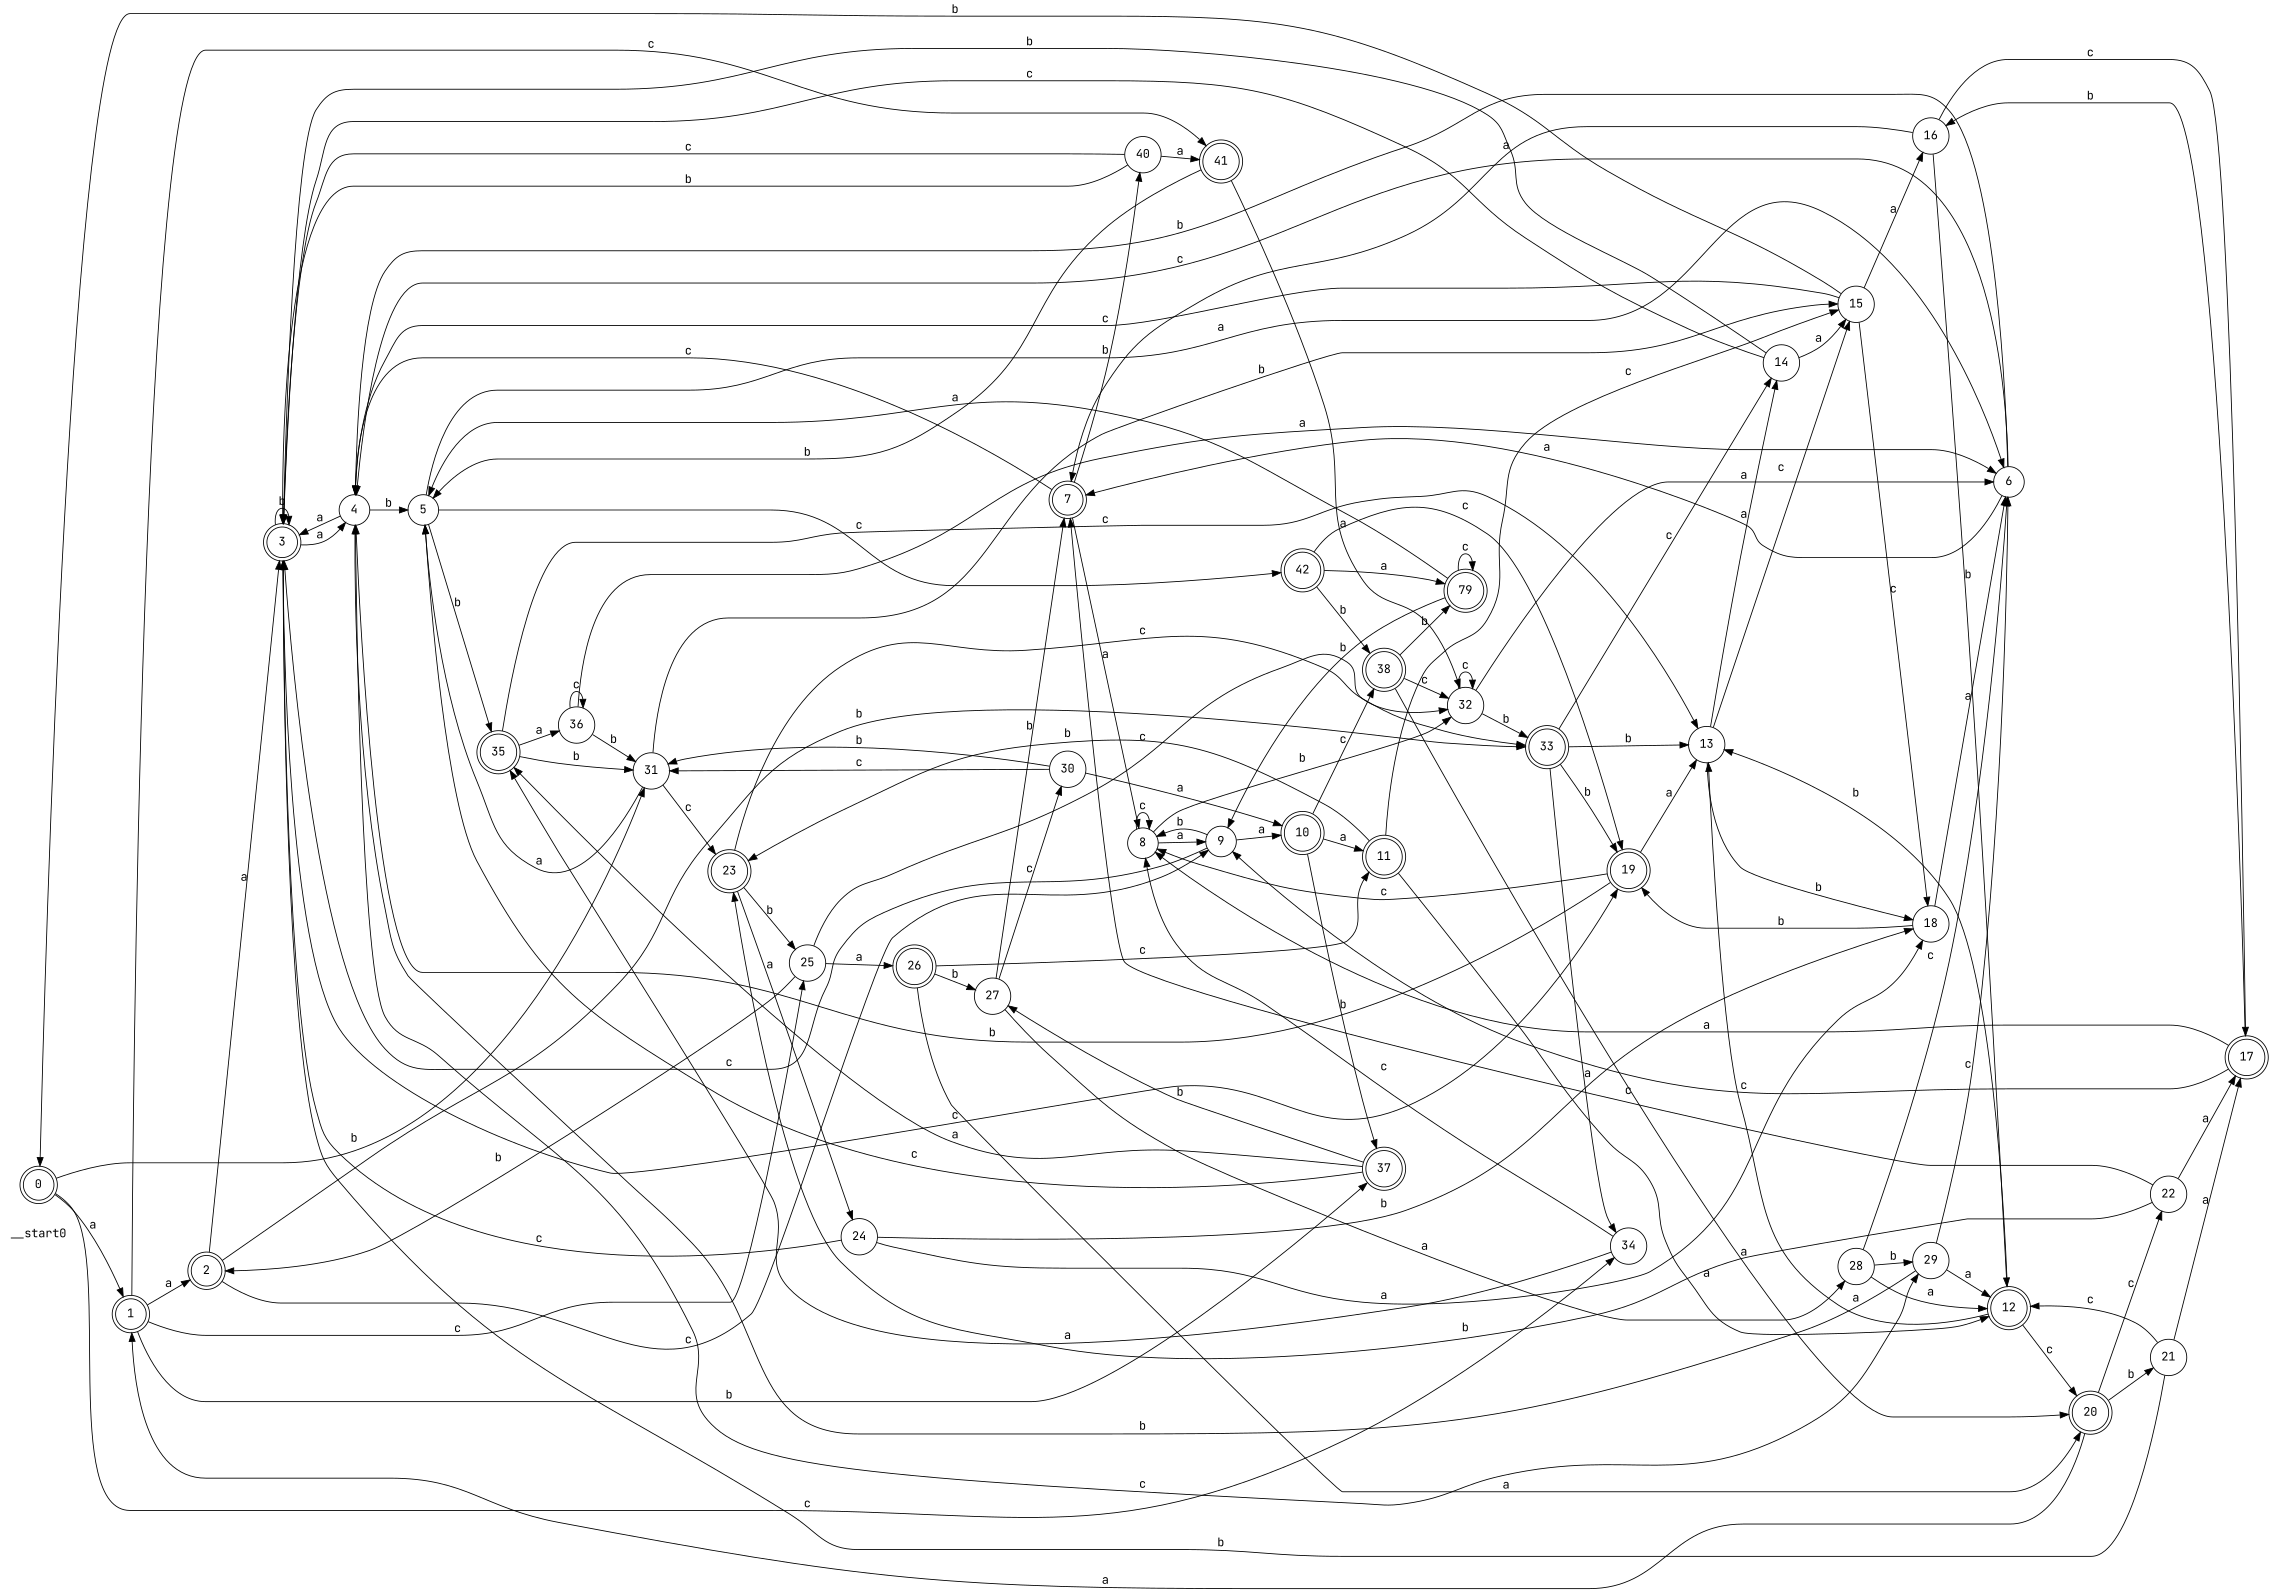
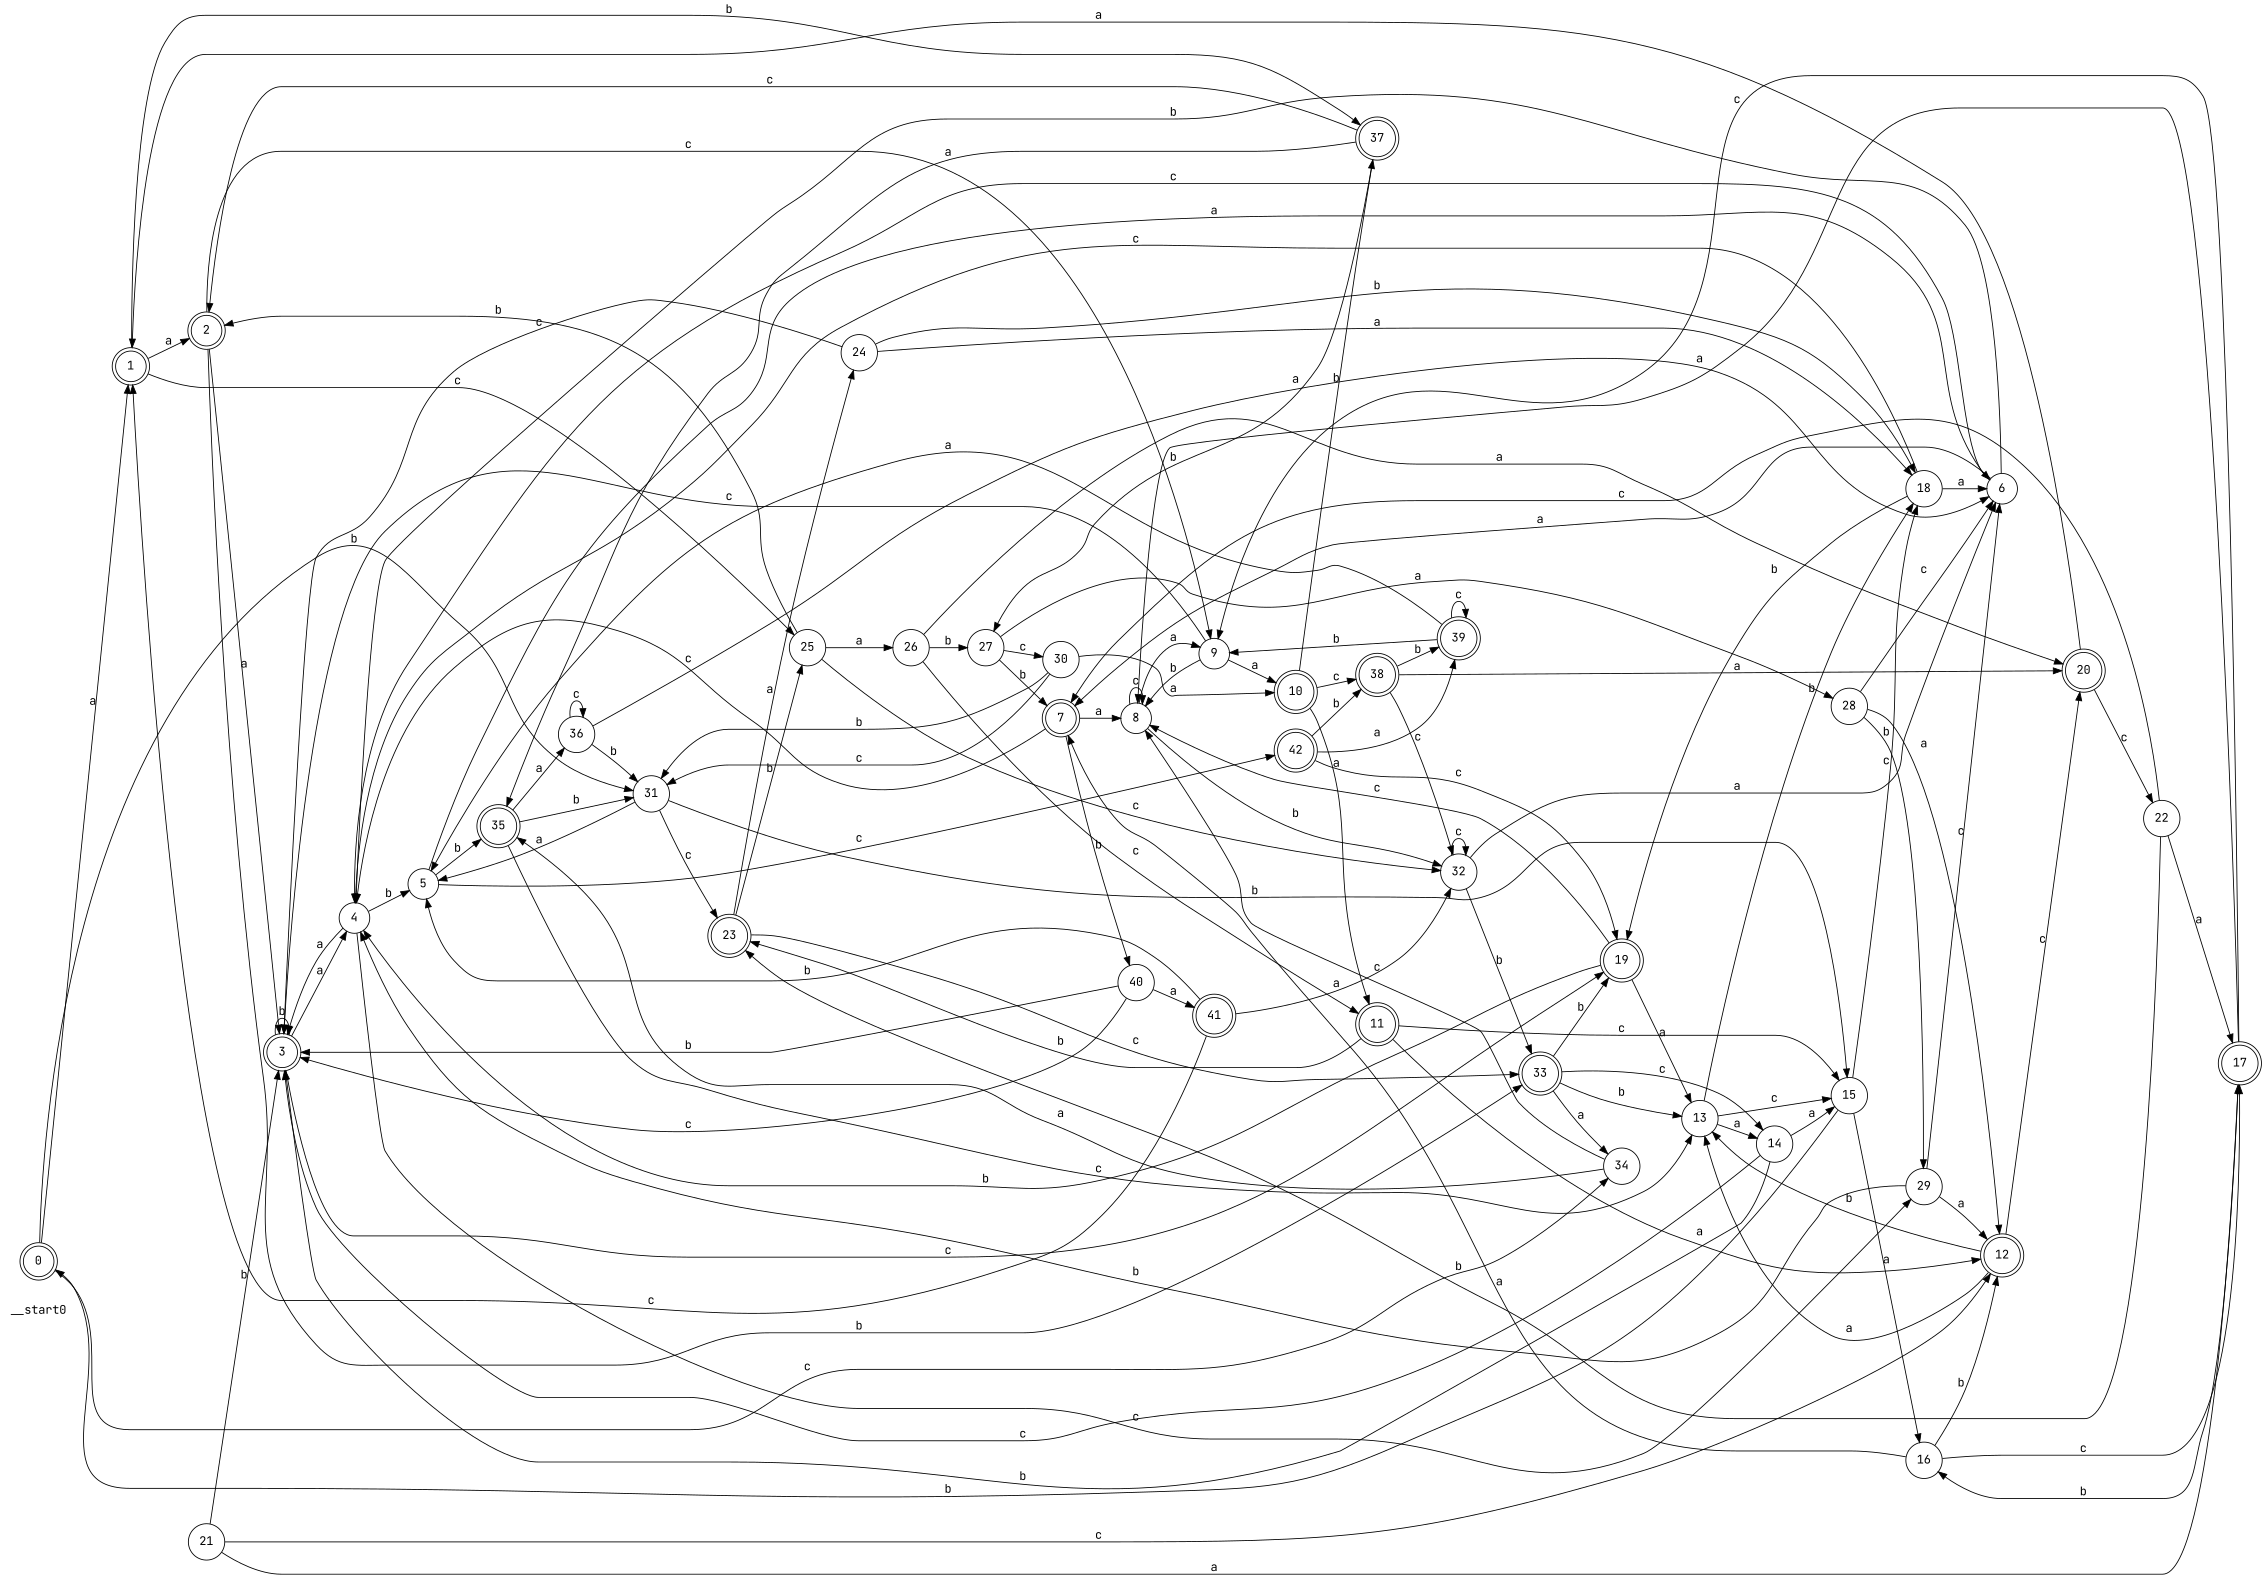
edge "1" -> "41": reversed
edge "15" -> "4": now "18" -> "4"
node "79": label "79" -> "39"
node "26": shape doublecircle -> circle
edge "37" -> "5": now "37" -> "2"
edge "20" -> "21": removed, label "b"
